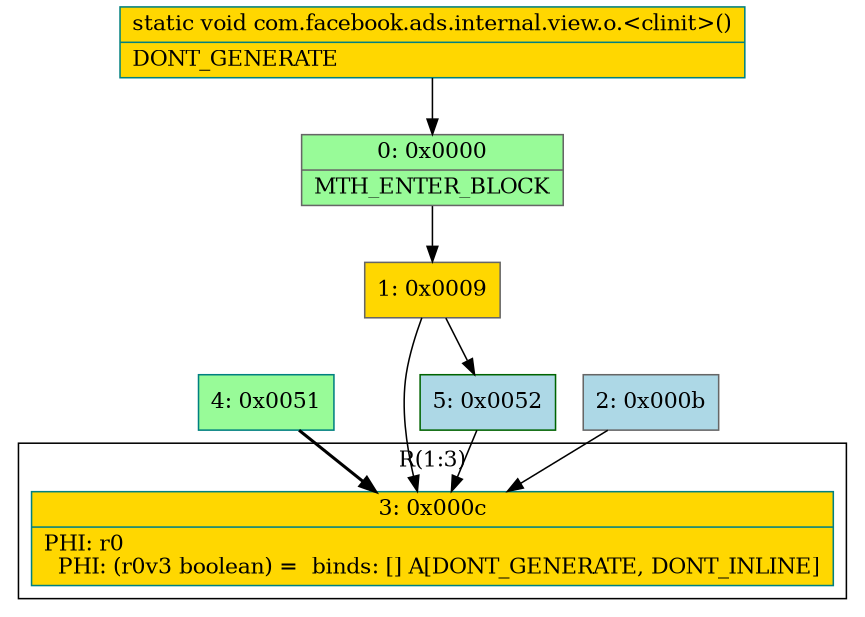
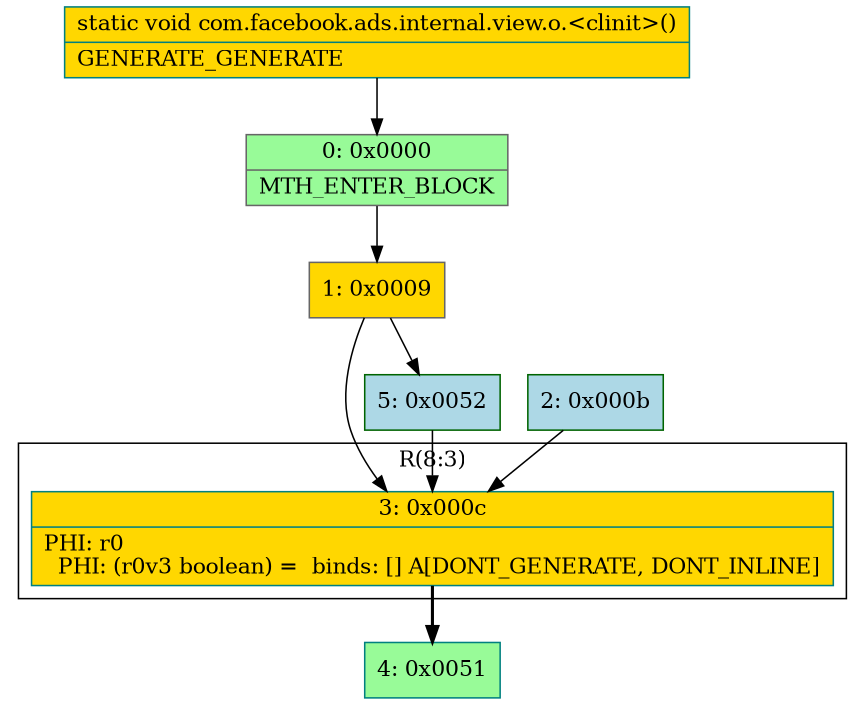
node "static void com.facebook.ads.internal.view.o.<clinit>()": text "DONT_GENERATE" -> "GENERATE_GENERATE"
node "2: 0x000b": color gray40 -> darkgreen
edge "4: 0x0051" -> "3: 0x000c": reversed
cluster "R(1:3)": label "R(1:3)" -> "R(8:3)"
